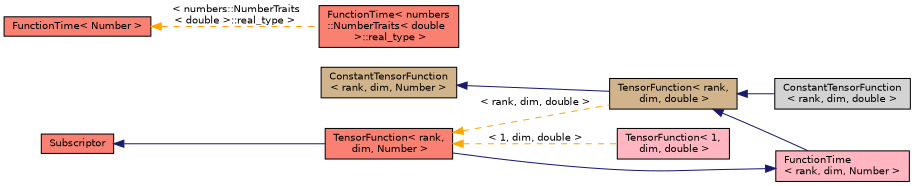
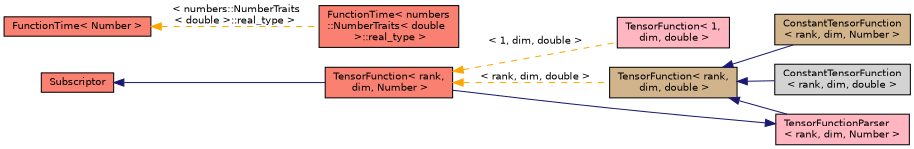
edge "TensorFunction< rank, dim, double >" -> "ConstantTensorFunction < rank, dim, Number >": reversed
node "FunctionTime < rank, dim, Number >": label "FunctionTime < rank, dim, Number >" -> "TensorFunctionParser < rank, dim, Number >"
